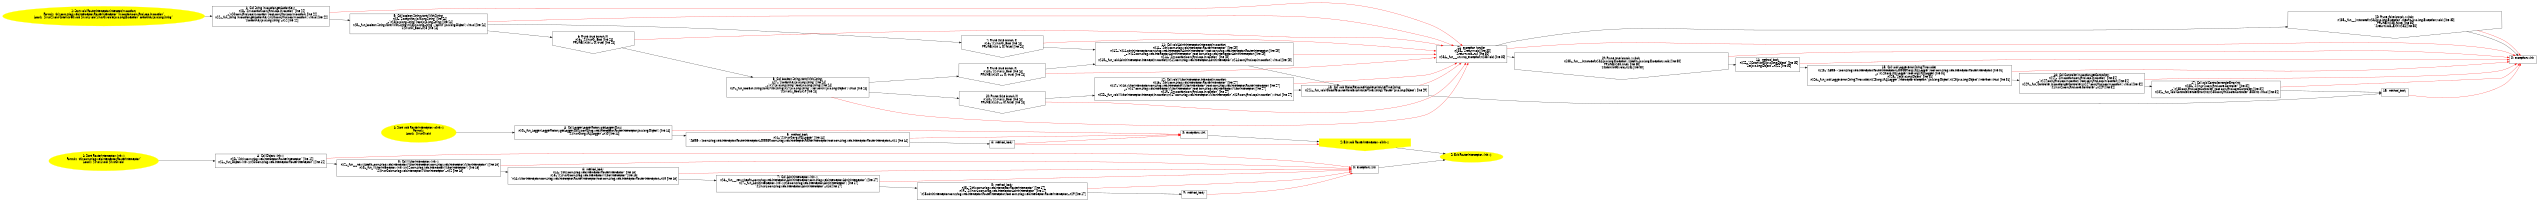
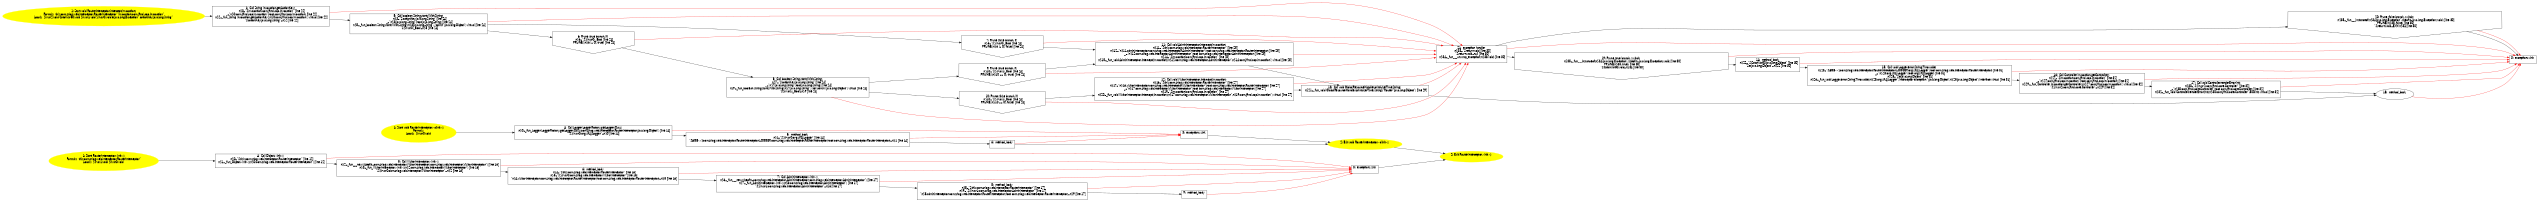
node "18:  method_body": shape box -> ellipse
edge "6:  method_body" -> "2: Exit void RouterInterceptor.<clinit>()": color red -> black
node "2: Exit void RouterInterceptor.<clinit>()": shape invhouse -> ellipse
